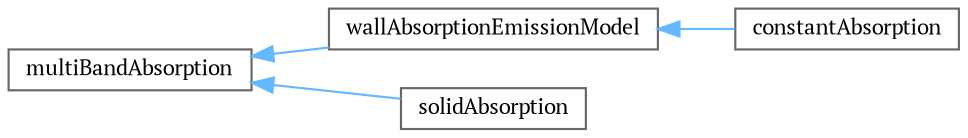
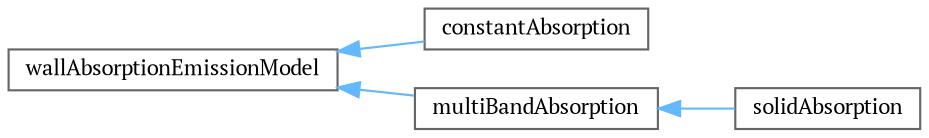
edge "wallAbsorptionEmissionModel" -> "multiBandAbsorption": reversed
